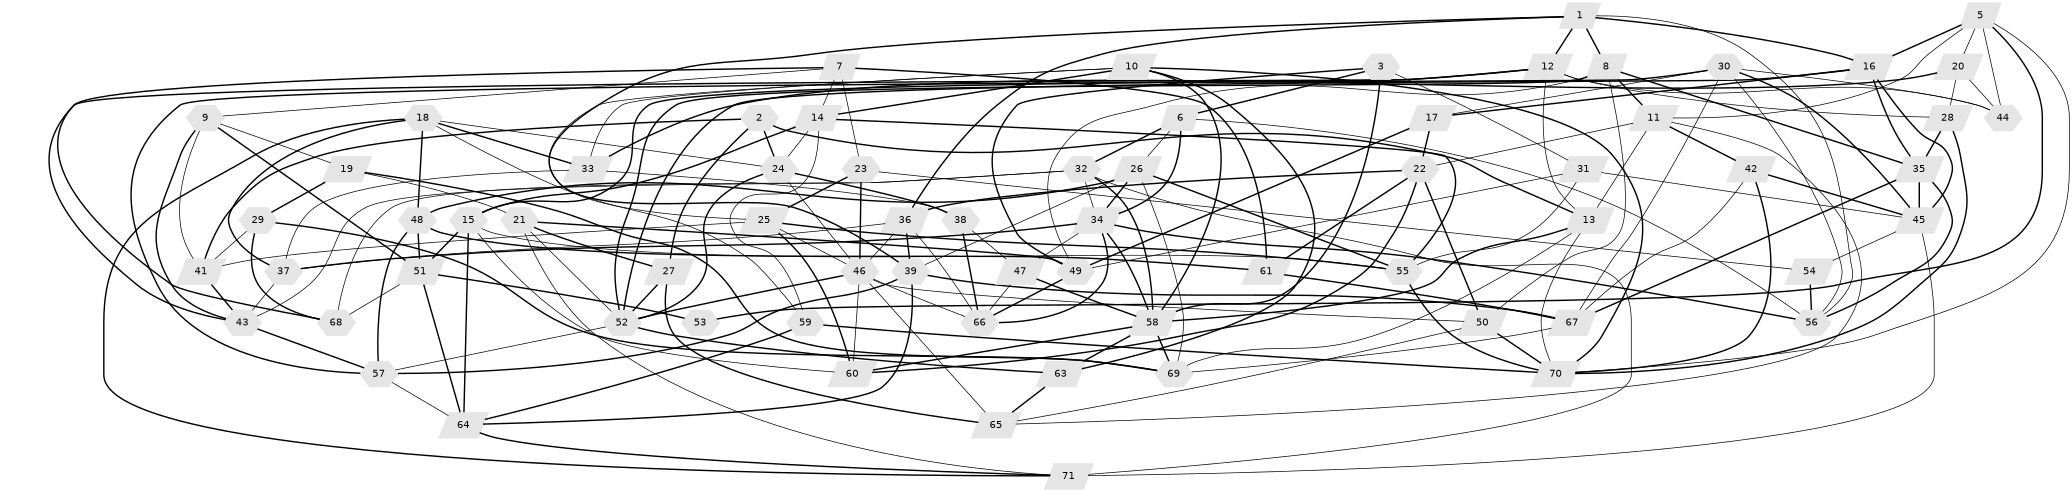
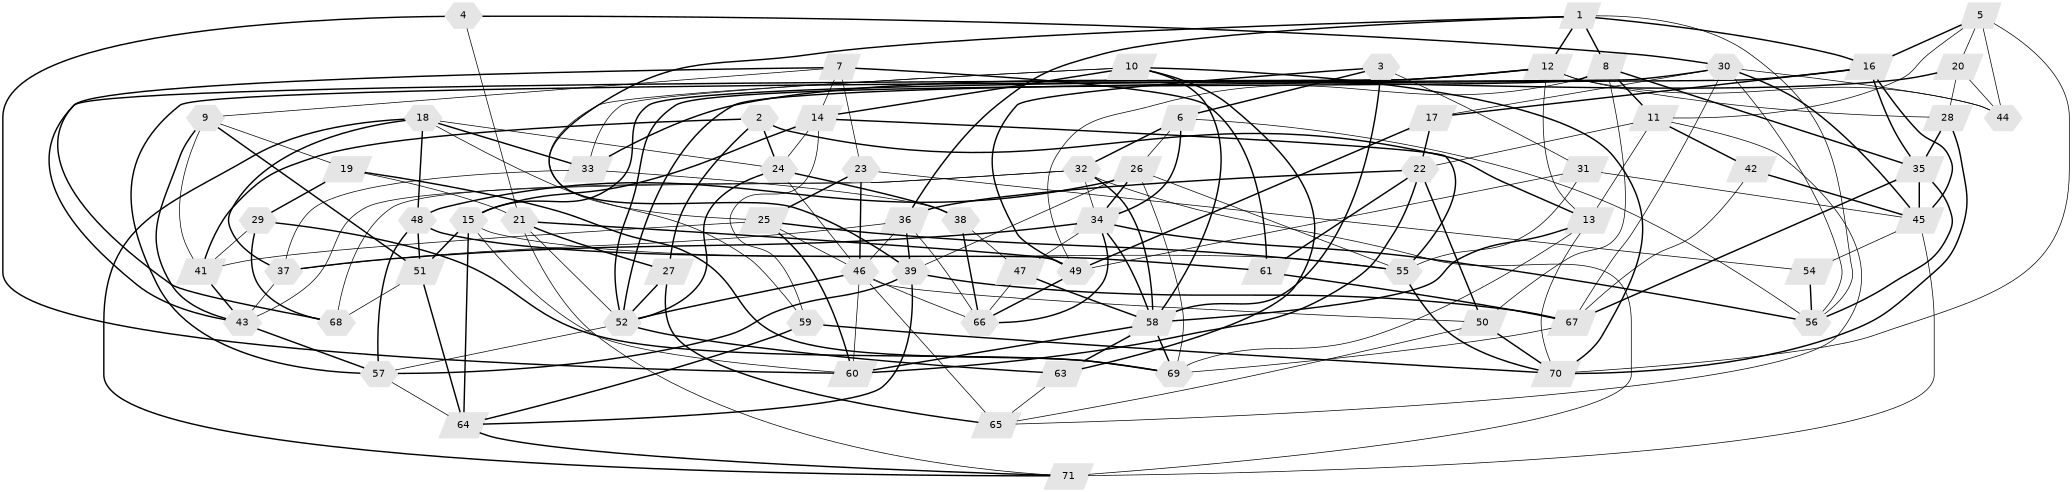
node "4": added
edge "26" -- "55": style bold -> solid
node "53": removed
edge "42" -- "70": removed
edge "63" -- "65": style bold -> solid
